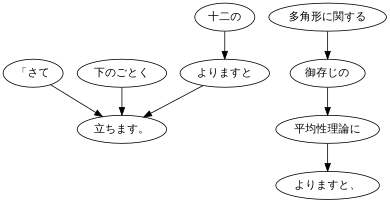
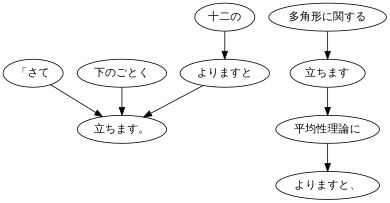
node "御存じの": label "御存じの" -> "立ちます"
